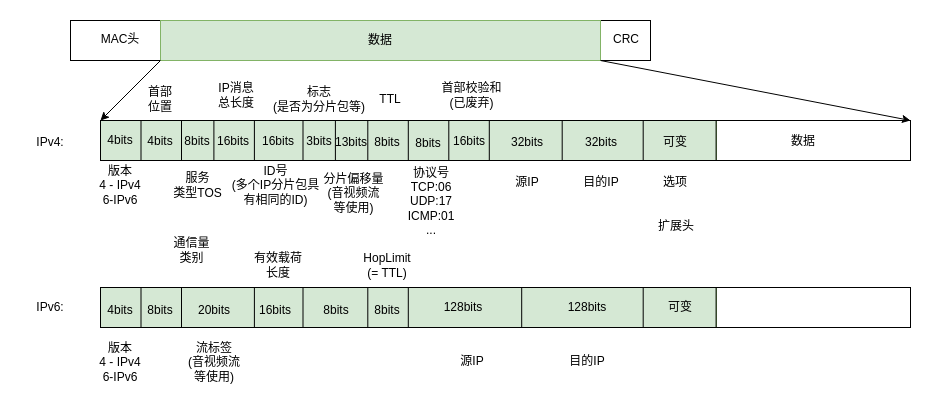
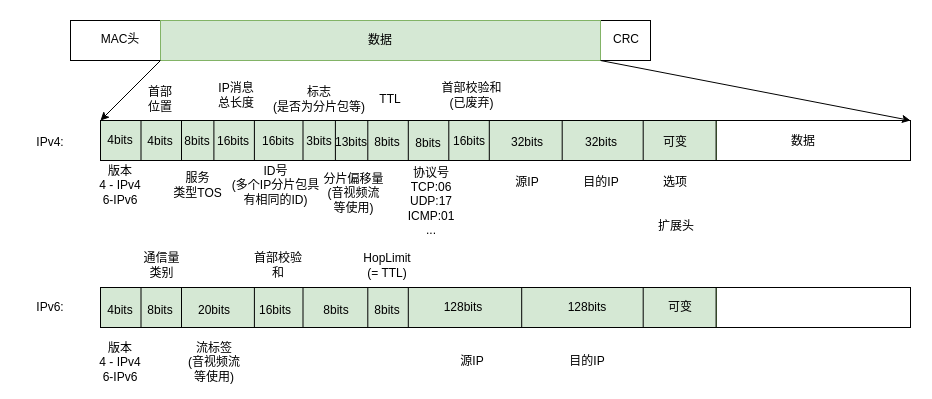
node "通信量类别": moved (192, 251) -> (162, 266)
node "有效载荷长度": label "有效载荷长度" -> "首部校验和"
